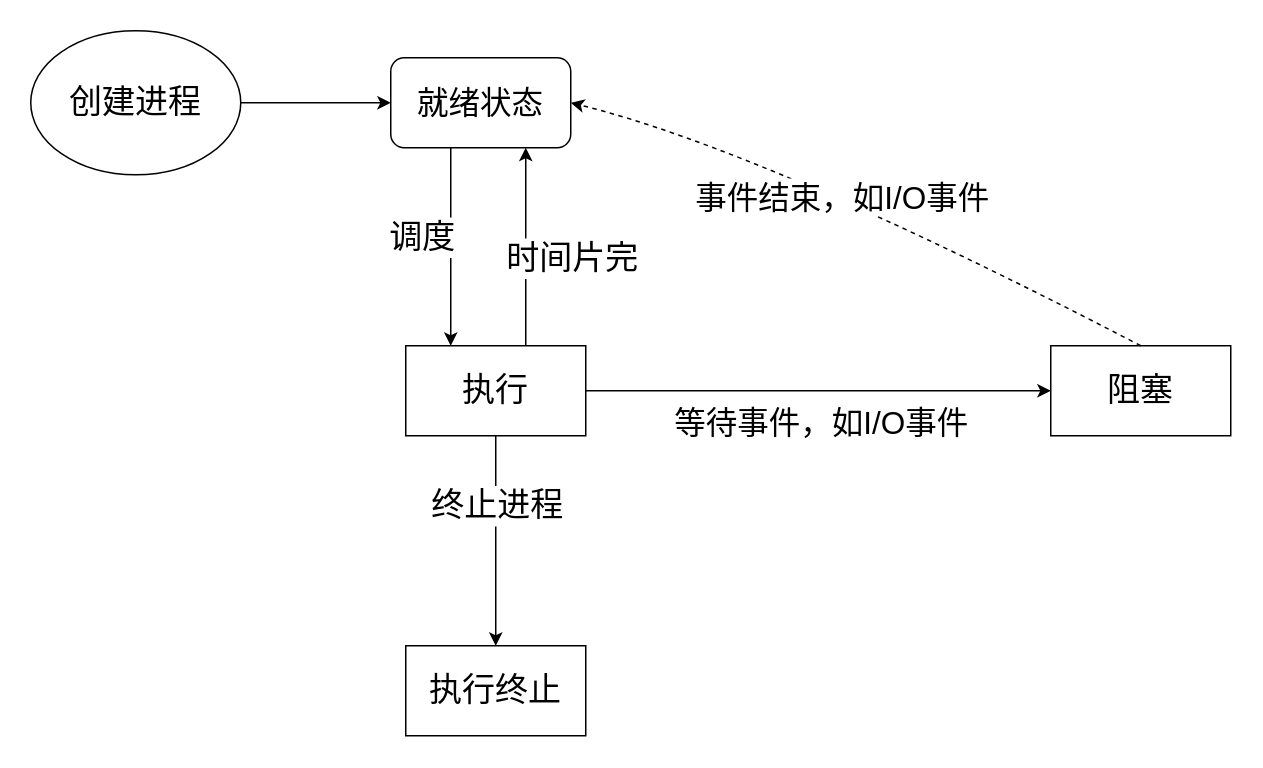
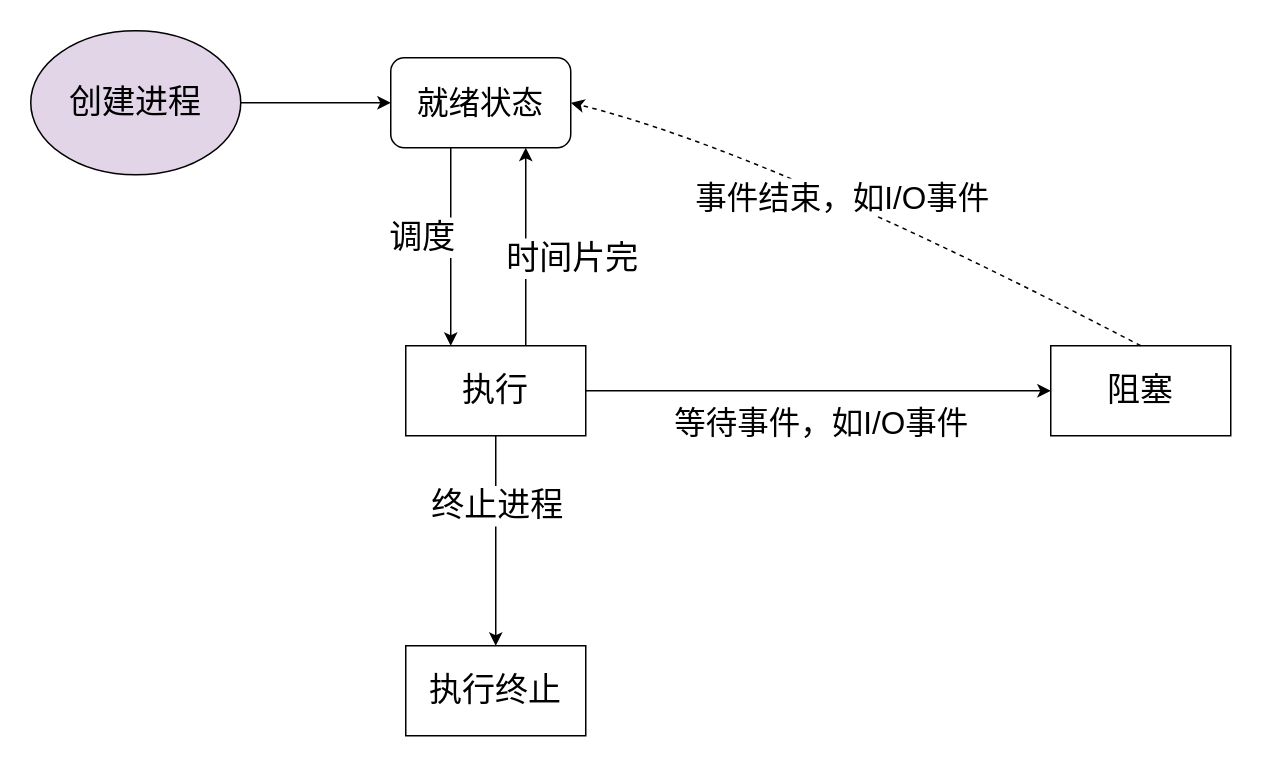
node "创建进程": fillcolor #ffffff -> #e1d5e7
